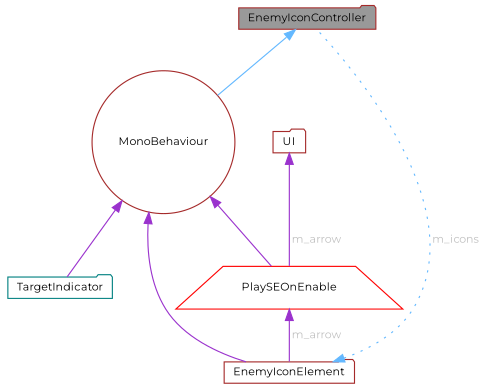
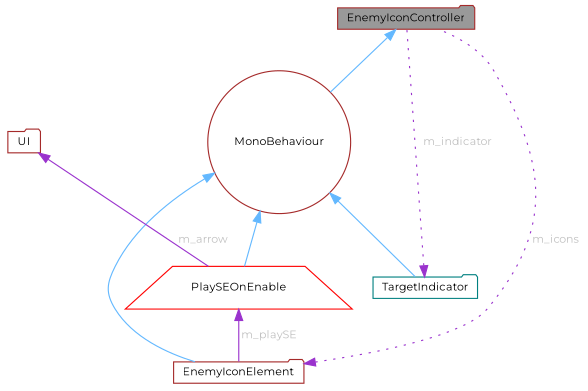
edge "EnemyIconController" -> "TargetIndicator": added, label "m_indicator"
edge "EnemyIconController" -> "EnemyIconElement": color steelblue1 -> darkorchid3
edge "PlaySEOnEnable" -> "MonoBehaviour": color darkorchid3 -> steelblue1
edge "TargetIndicator" -> "MonoBehaviour": color darkorchid3 -> steelblue1
edge "EnemyIconElement" -> "MonoBehaviour": color darkorchid3 -> steelblue1
edge "EnemyIconElement" -> "PlaySEOnEnable": label " m_arrow" -> " m_playSE"
